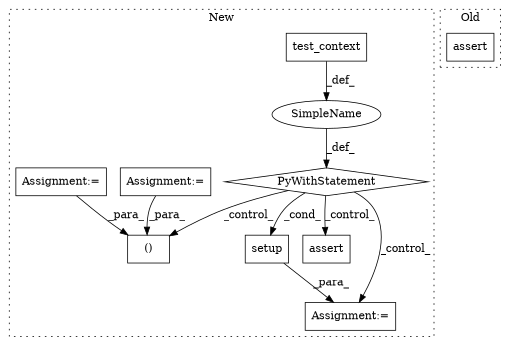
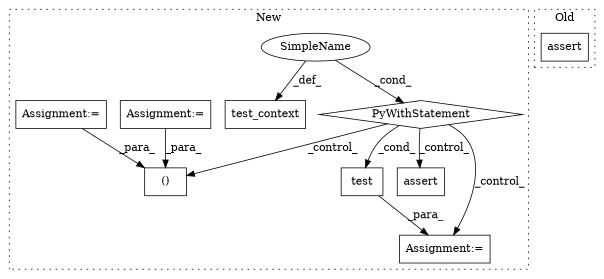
edge "test_context" -> "SimpleName": reversed
edge "SimpleName" -> "PyWithStatement": label "_def_" -> "_cond_"
node "setup": label "setup" -> "test"
